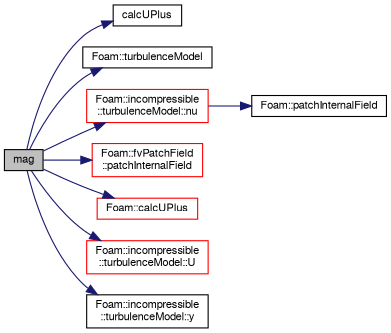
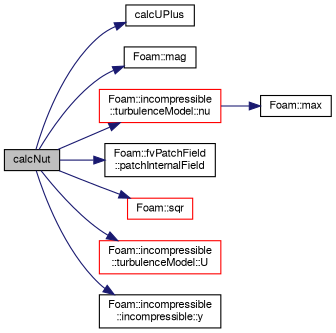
node "Foam::turbulenceModel": label "Foam::turbulenceModel" -> "Foam::mag"
node "Foam::patchInternalField": label "Foam::patchInternalField" -> "Foam::max"
node "mag": label "mag" -> "calcNut"
node "Foam::fvPatchField ::patchInternalField": color red -> black
node "Foam::calcUPlus": label "Foam::calcUPlus" -> "Foam::sqr"
node "Foam::incompressible ::turbulenceModel::y": label "Foam::incompressible ::turbulenceModel::y" -> "Foam::incompressible ::incompressible::y"
